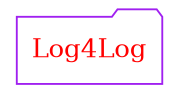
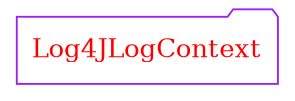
node "Log4Log": label "Log4Log" -> "Log4JLogContext"
